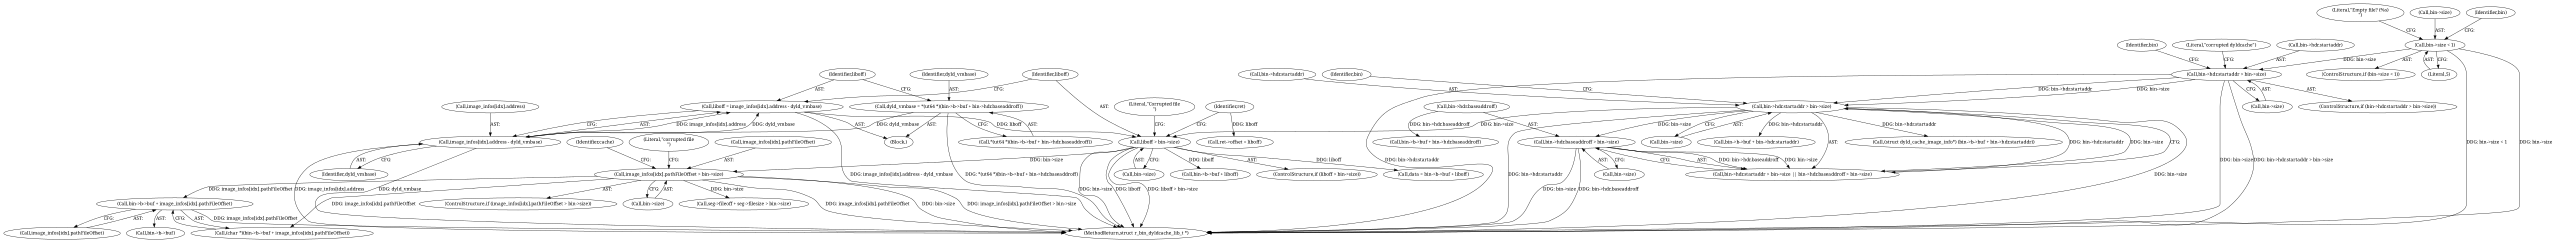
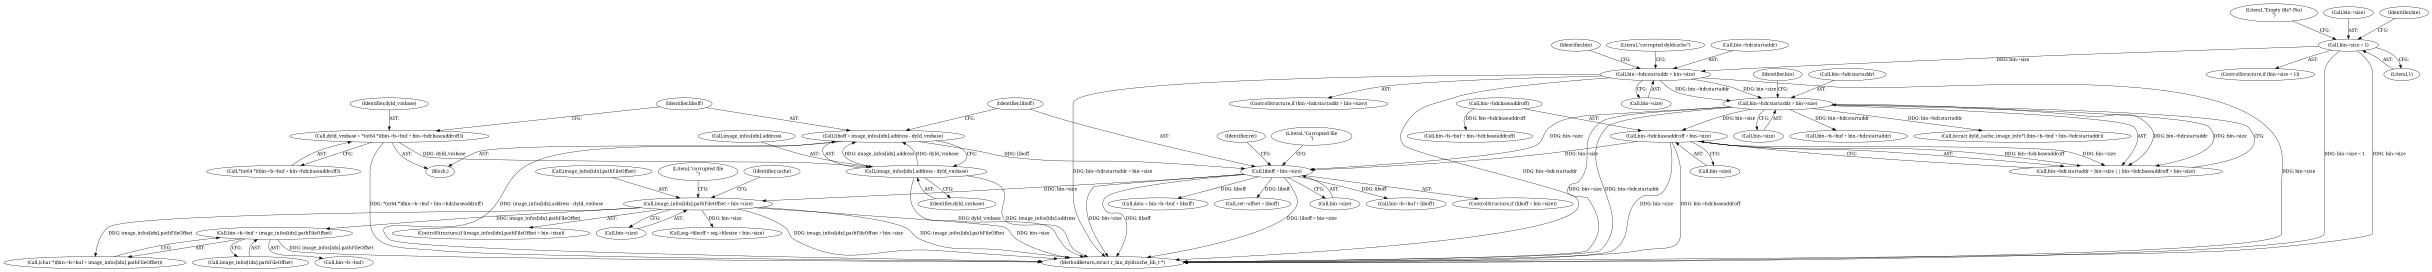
node "(Literal,5)": label "(Literal,5)" -> "(Literal,1)"
edge "(Identifier,ret)" -> "(Call,ret->offset = liboff)": now "(Call,liboff > bin->size)" -> "(Call,ret->offset = liboff)"
edge "(Call,bin->hdr.baseaddroff > bin->size)" -> "(Call,liboff > bin->size)": added, label "DDG: bin->size"
